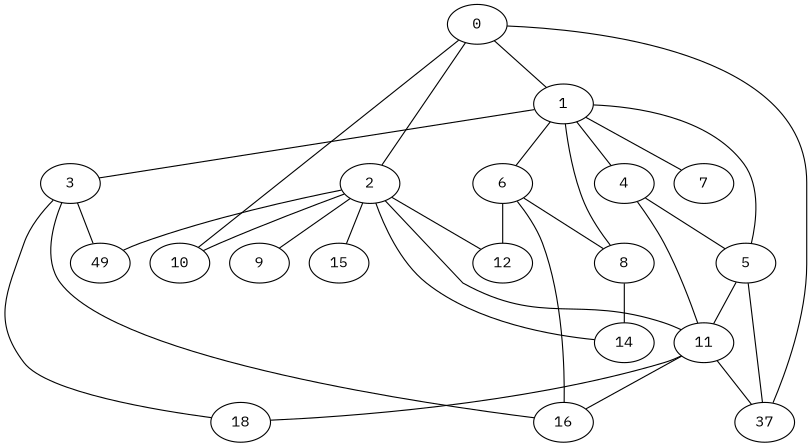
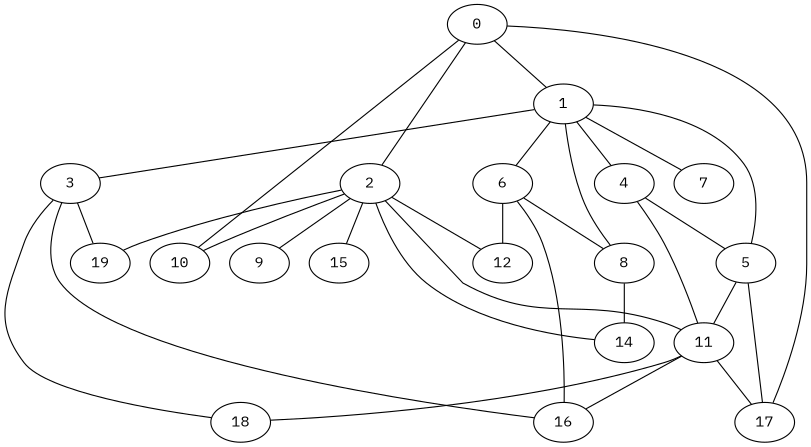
node "49": label "49" -> "19"
node "37": label "37" -> "17"
